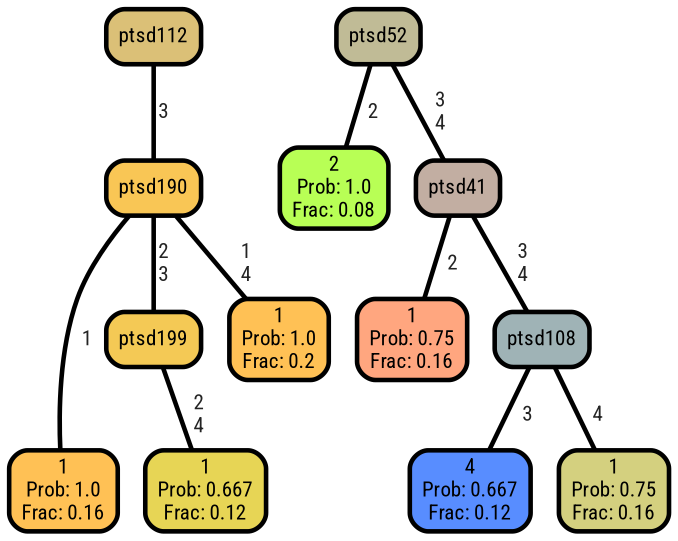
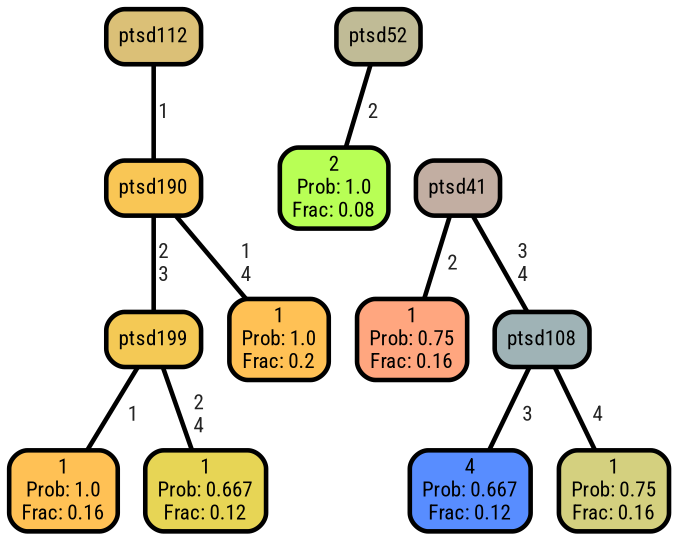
edge "ptsd112" -- "ptsd190": label " 3" -> " 1"
edge "ptsd52" -- "ptsd41": removed, label "3 4"
edge "ptsd190" -- "1 Prob: 1.0 Frac: 0.16": now "ptsd199" -- "1 Prob: 1.0 Frac: 0.16"
